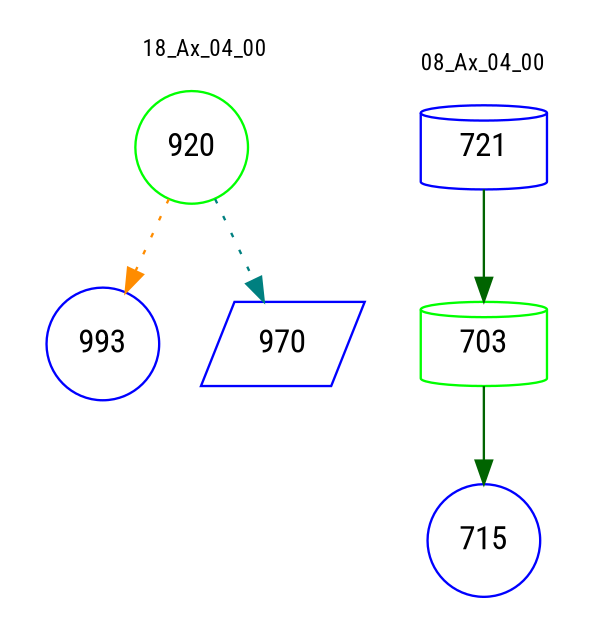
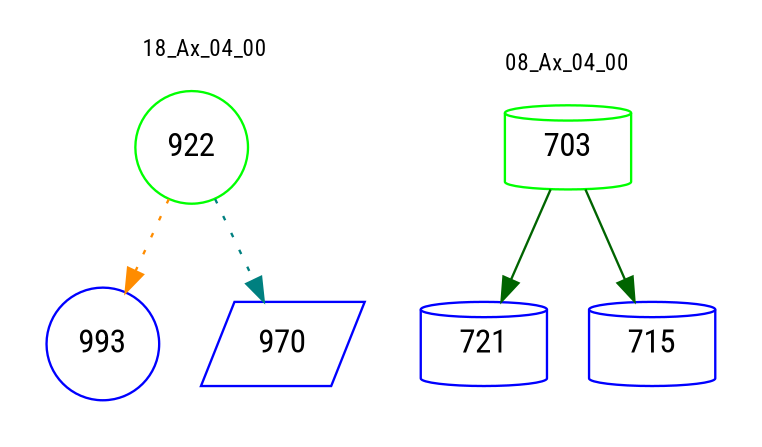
node "920": label "920" -> "922"
edge "721" -> "703": reversed
node "715": shape circle -> cylinder
